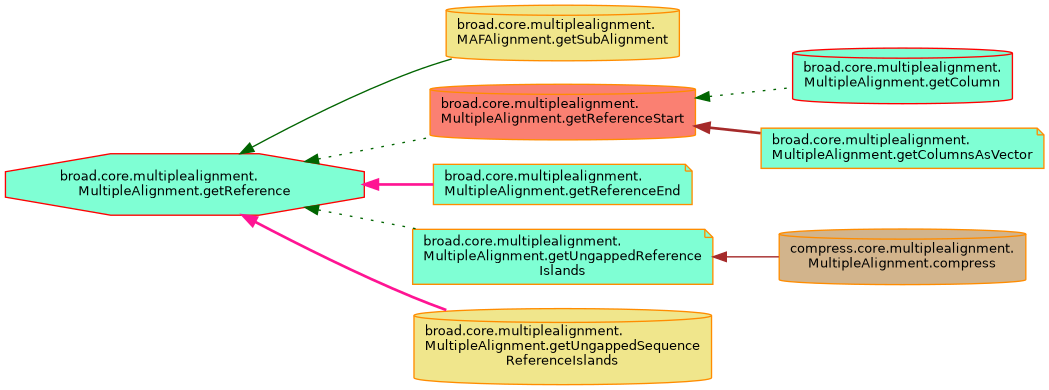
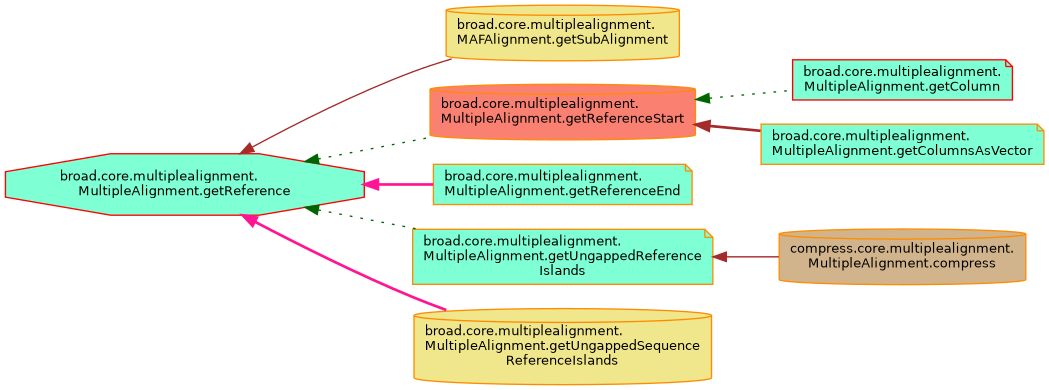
node "broad.core.multiplealignment. MultipleAlignment.getColumn": shape cylinder -> note
edge "broad.core.multiplealignment. MAFAlignment.getSubAlignment" -> "broad.core.multiplealignment. MultipleAlignment.getReference": color darkgreen -> brown
